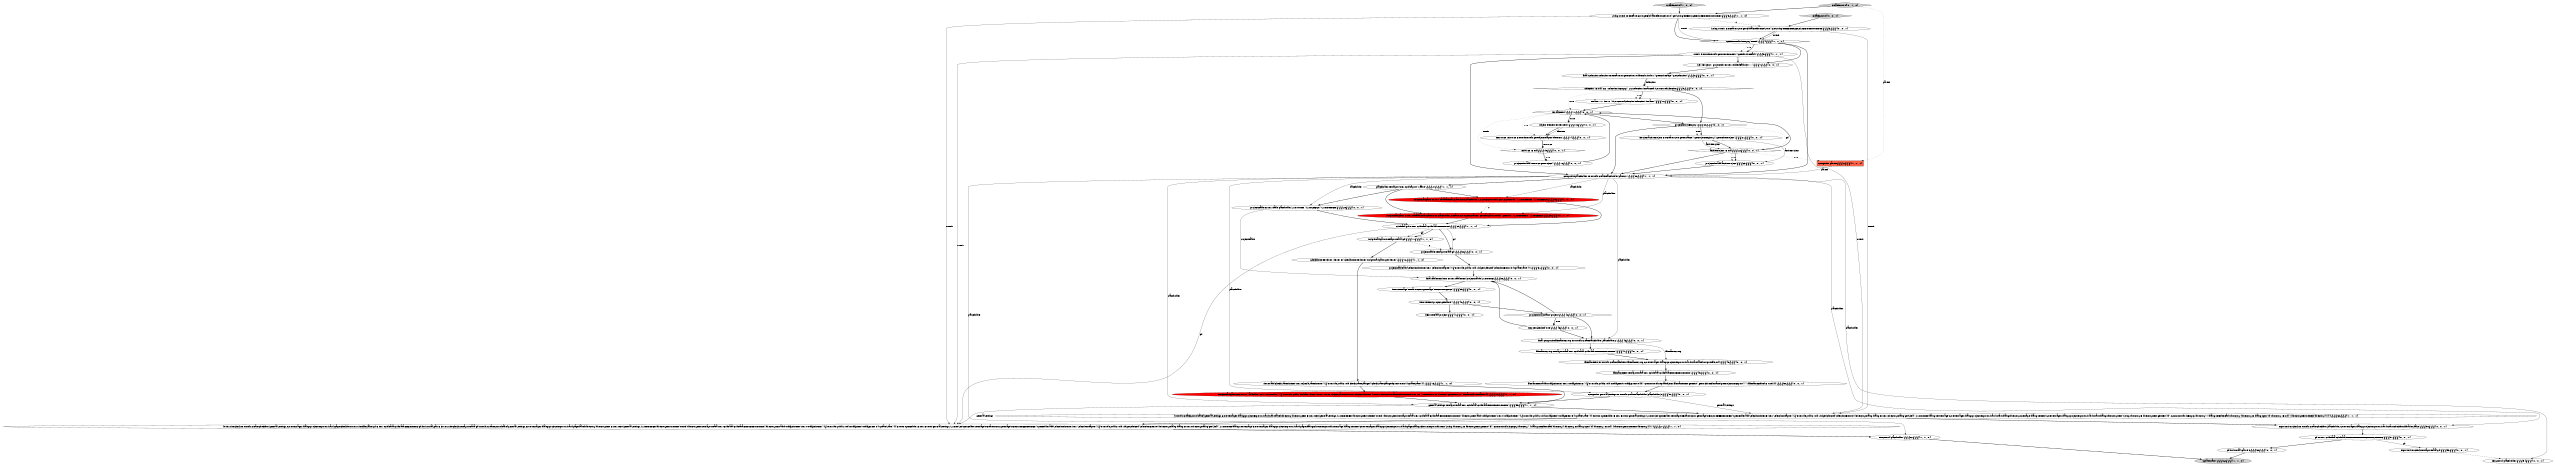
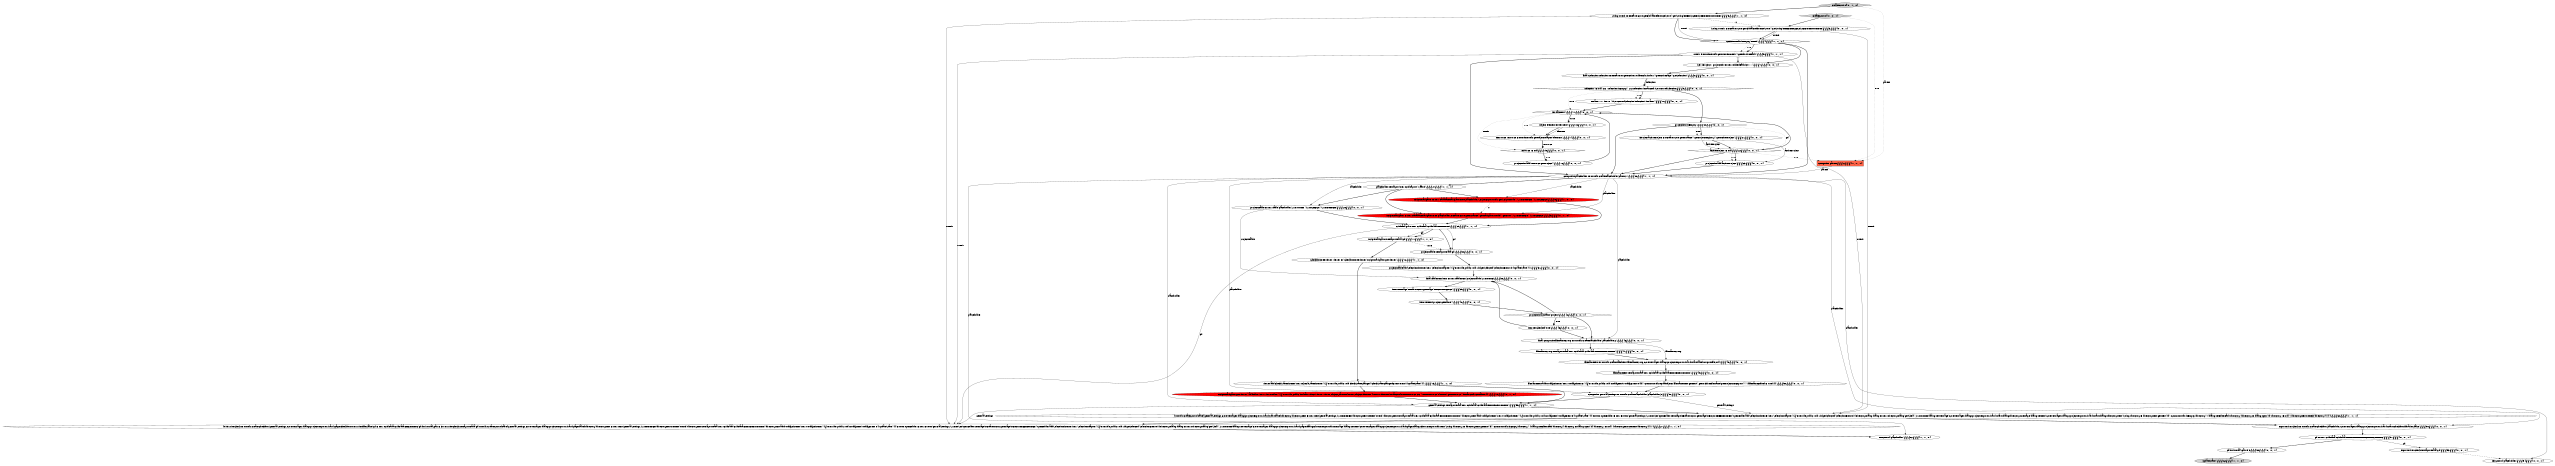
node "createControl['1', '0', '0']": removed
edge "createControl['0', '0', '1']" -> "Composite parent@@@2@@@['1', '1', '1']": added, label "true"
edge "iter.hasNext()@@@11@@@['0', '0', '1']" -> "projectList.isEmpty()@@@20@@@['0', '0', '1']": removed
edge "scriptsNavigator.setLayoutData(gd)@@@11@@@['1', '1', '0']" -> "projectsTable.setLayoutData(gd)@@@30@@@['0', '0', '1']": label "0" -> "true"
node "item.setData(project)@@@41@@@['0', '0', '1']": removed
edge "setControl(placeholder)@@@61@@@['1', '1', '0']" -> "updateState()@@@62@@@['1', '1', '0']": removed
